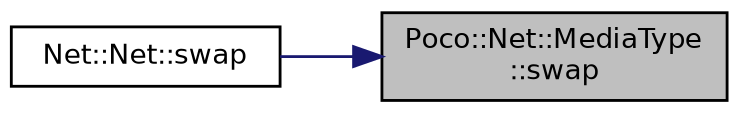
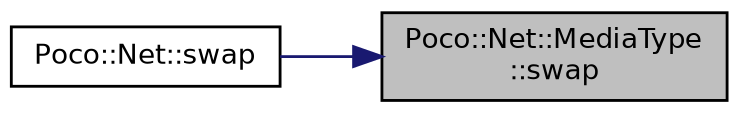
node "Net::Net::swap": label "Net::Net::swap" -> "Poco::Net::swap"
